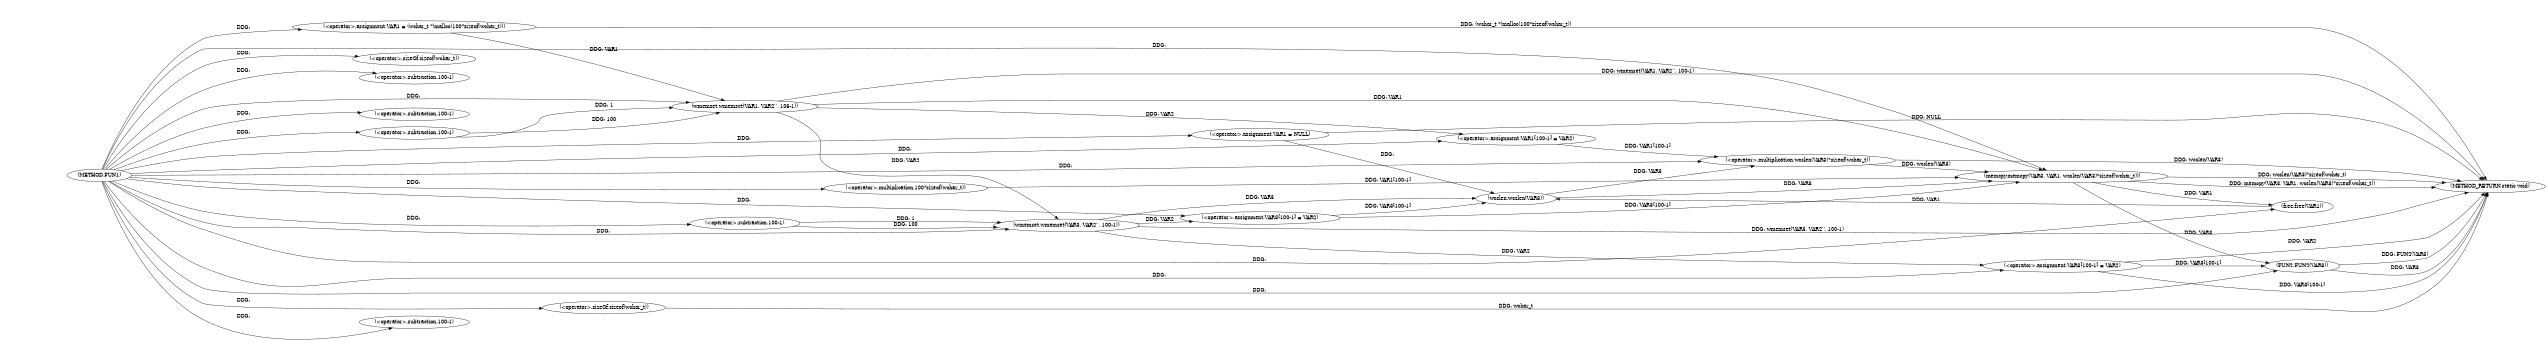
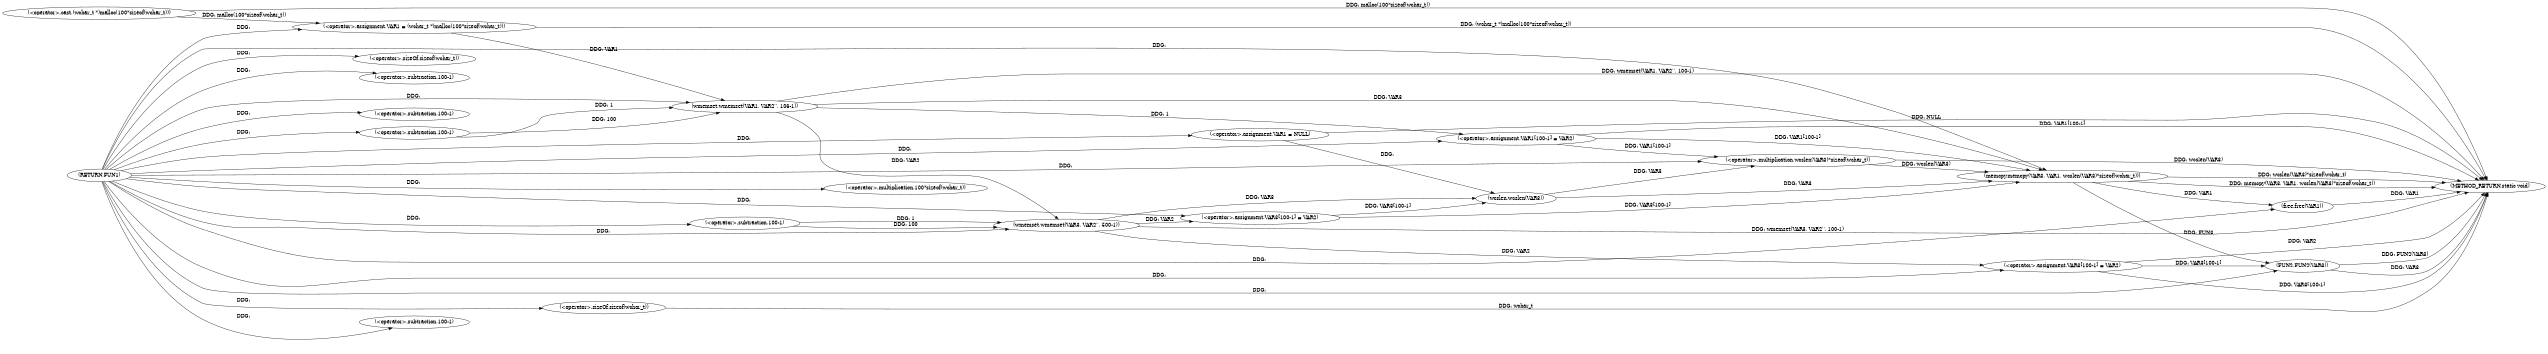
node "(<operator>.cast,(wchar_t *)malloc(100*sizeof(wchar_t)))": added
edge "(wmemset,wmemset(VAR1, VAR2'', 106-1))" -> "(memcpy,memcpy(VAR3, VAR1, wcslen(VAR3)*sizeof(wchar_t)))": label "DDG: VAR1" -> "DDG: VAR3"
edge "(wmemset,wmemset(VAR1, VAR2'', 106-1))" -> "(<operator>.assignment,VAR1[100-1] = VAR2)": label "DDG: VAR2" -> "DDG: 1"
edge "(<operator>.assignment,VAR1[100-1] = VAR2)" -> "(METHOD_RETURN,static void)": added, label "DDG: VAR1[100-1]"
node "(METHOD,FUN1)": label "(METHOD,FUN1)" -> "(RETURN,FUN1)"
edge "(<operator>.multiplication,100*sizeof(wchar_t))" -> "(memcpy,memcpy(VAR3, VAR1, wcslen(VAR3)*sizeof(wchar_t)))": now "(<operator>.assignment,VAR1[100-1] = VAR2)" -> "(memcpy,memcpy(VAR3, VAR1, wcslen(VAR3)*sizeof(wchar_t)))"
edge "(free,free(VAR1))" -> "(wcslen,wcslen(VAR3))": now "(free,free(VAR1))" -> "(METHOD_RETURN,static void)"
node "(wmemset,wmemset(VAR3, VAR2'', 100-1))": label "(wmemset,wmemset(VAR3, VAR2'', 100-1))" -> "(wmemset,wmemset(VAR3, VAR2'', 500-1))"
edge "(memcpy,memcpy(VAR3, VAR1, wcslen(VAR3)*sizeof(wchar_t)))" -> "(FUN2,FUN2(VAR3))": label "DDG: VAR3" -> "DDG: FUN3"
